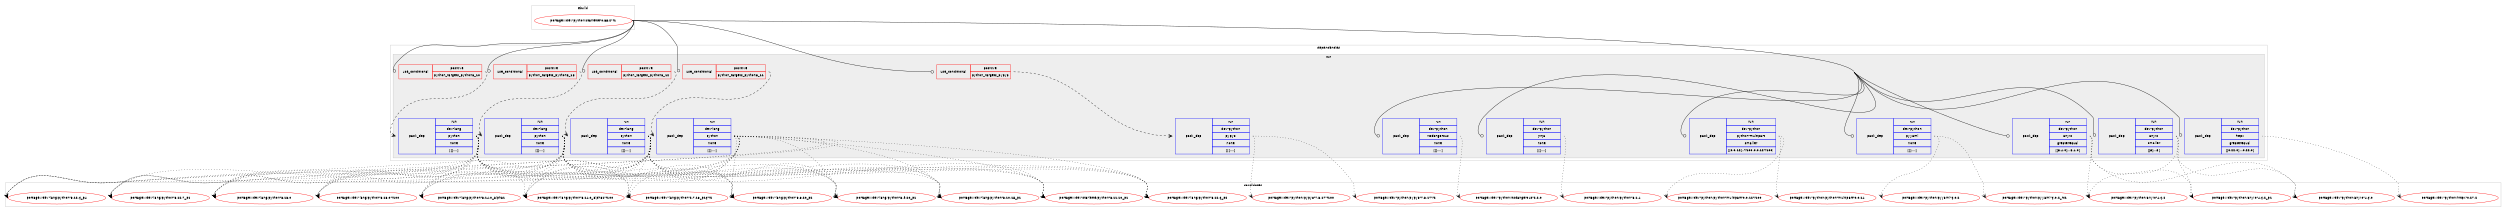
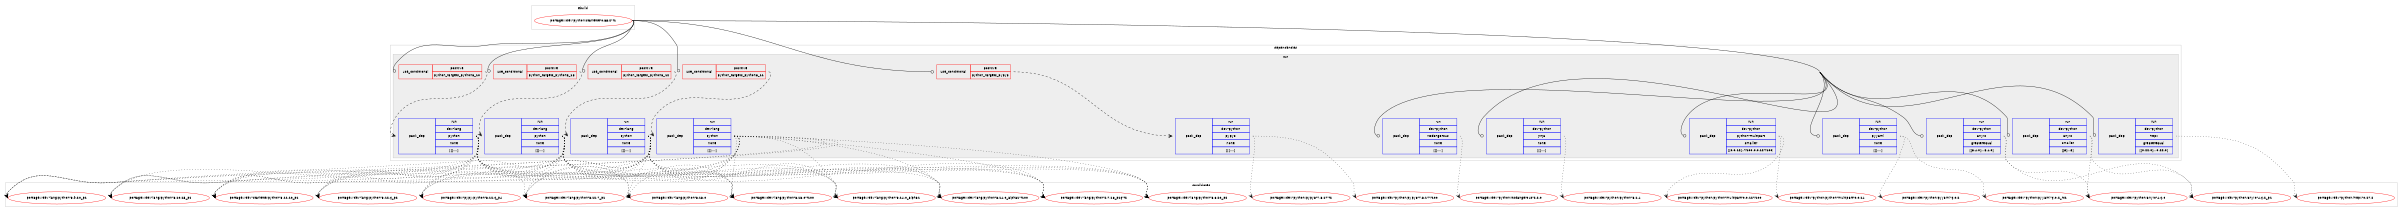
node "portage://dev-lang/python-3.12.6_p4": label "portage://dev-lang/python-3.12.6_p4" -> "portage://dev-pypy/python-3.12.6_p4"
node "portage://dev-python/anyio-4.6.2": removed
